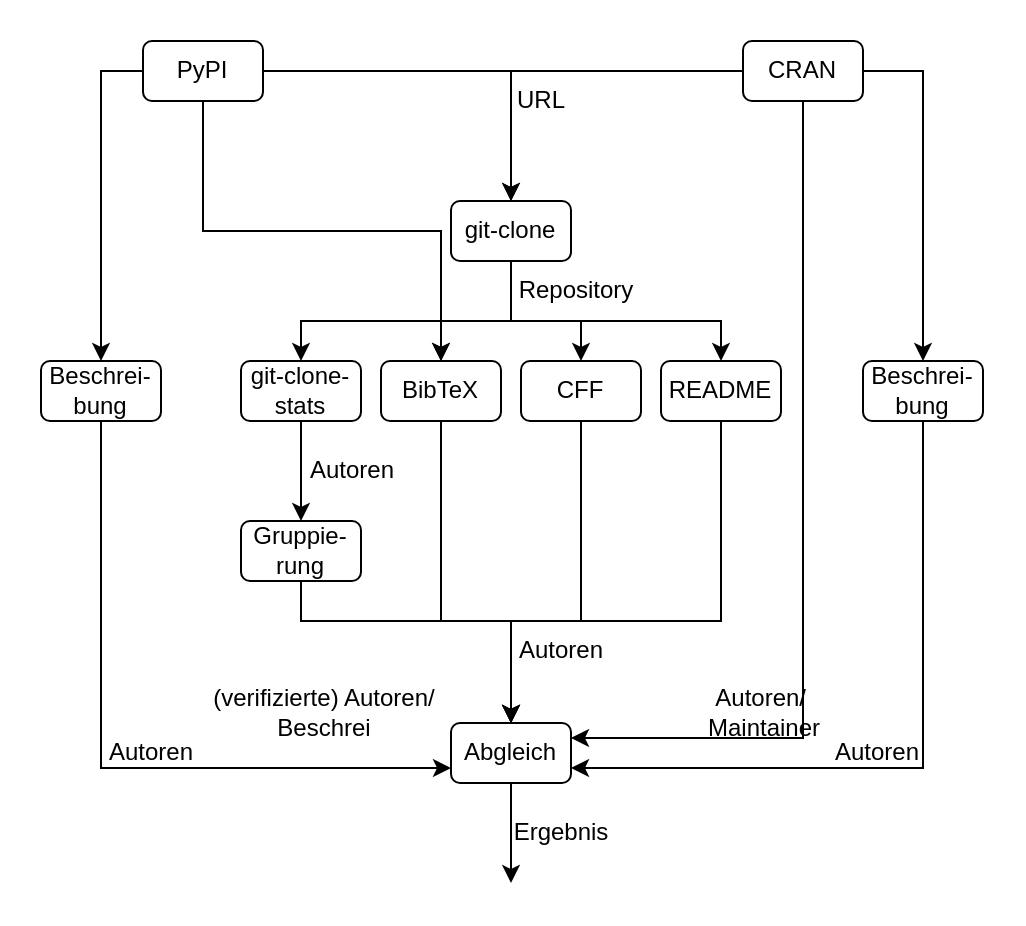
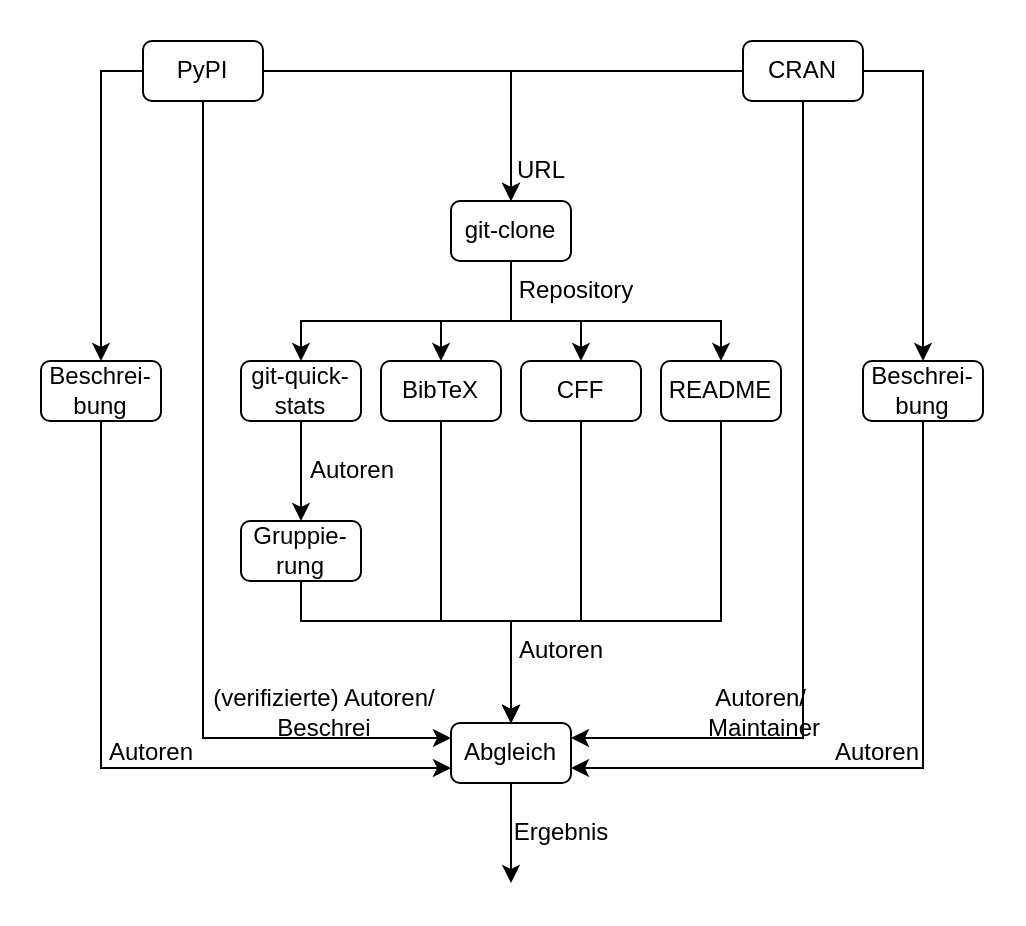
node "URL": moved (542, 101) -> (542, 171)
edge "PyPI" -> "BibTeX": now "PyPI" -> "Abgleich"
node "git-clone-stats": label "git-clone-stats" -> "git-quick-stats"
